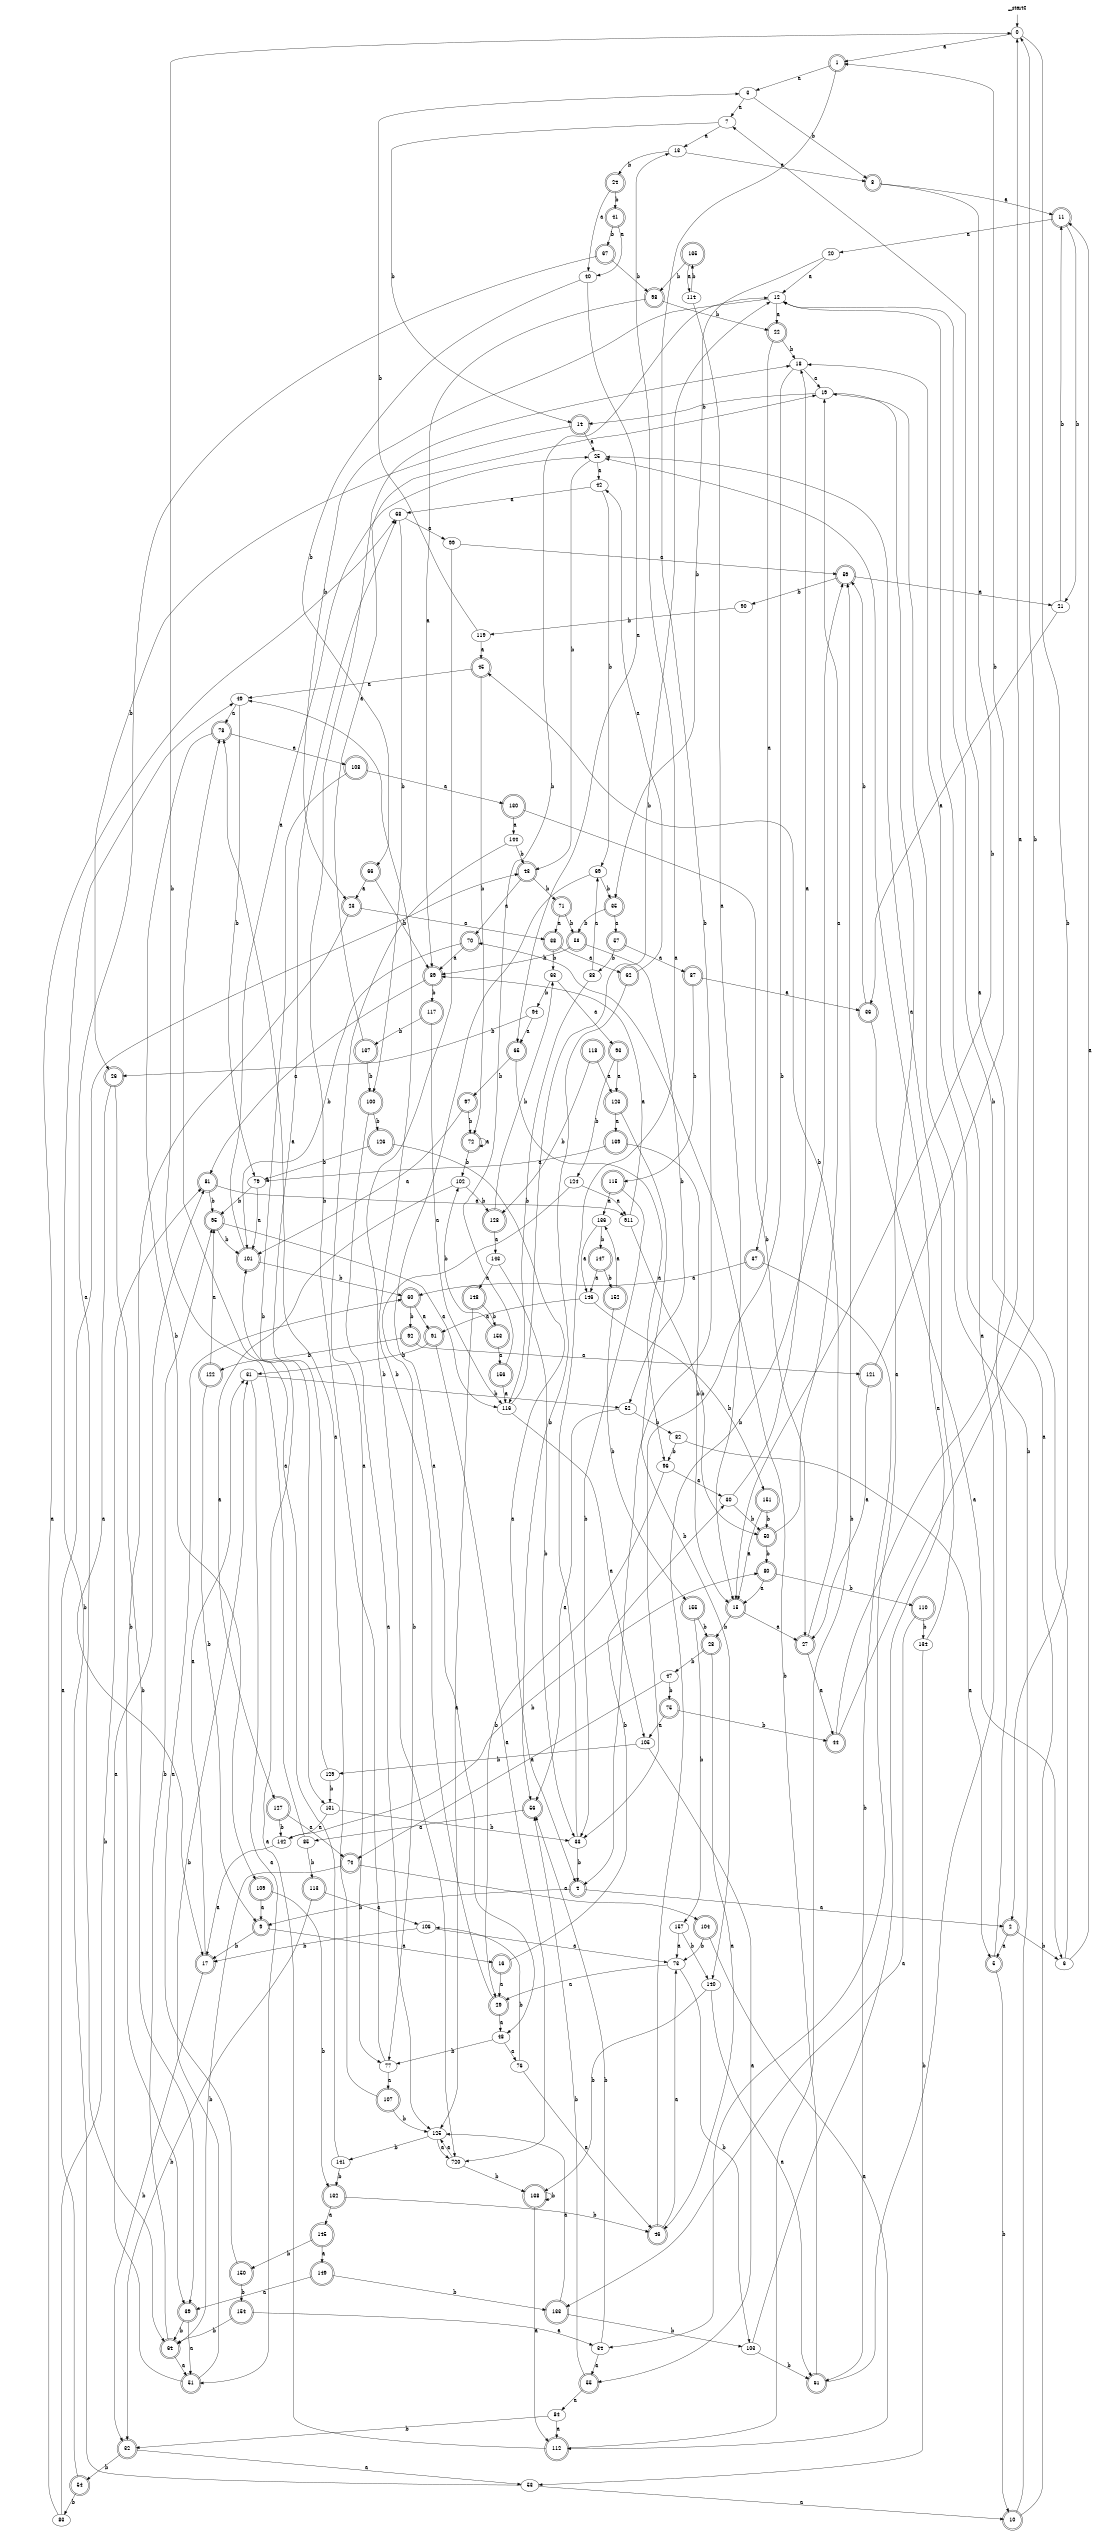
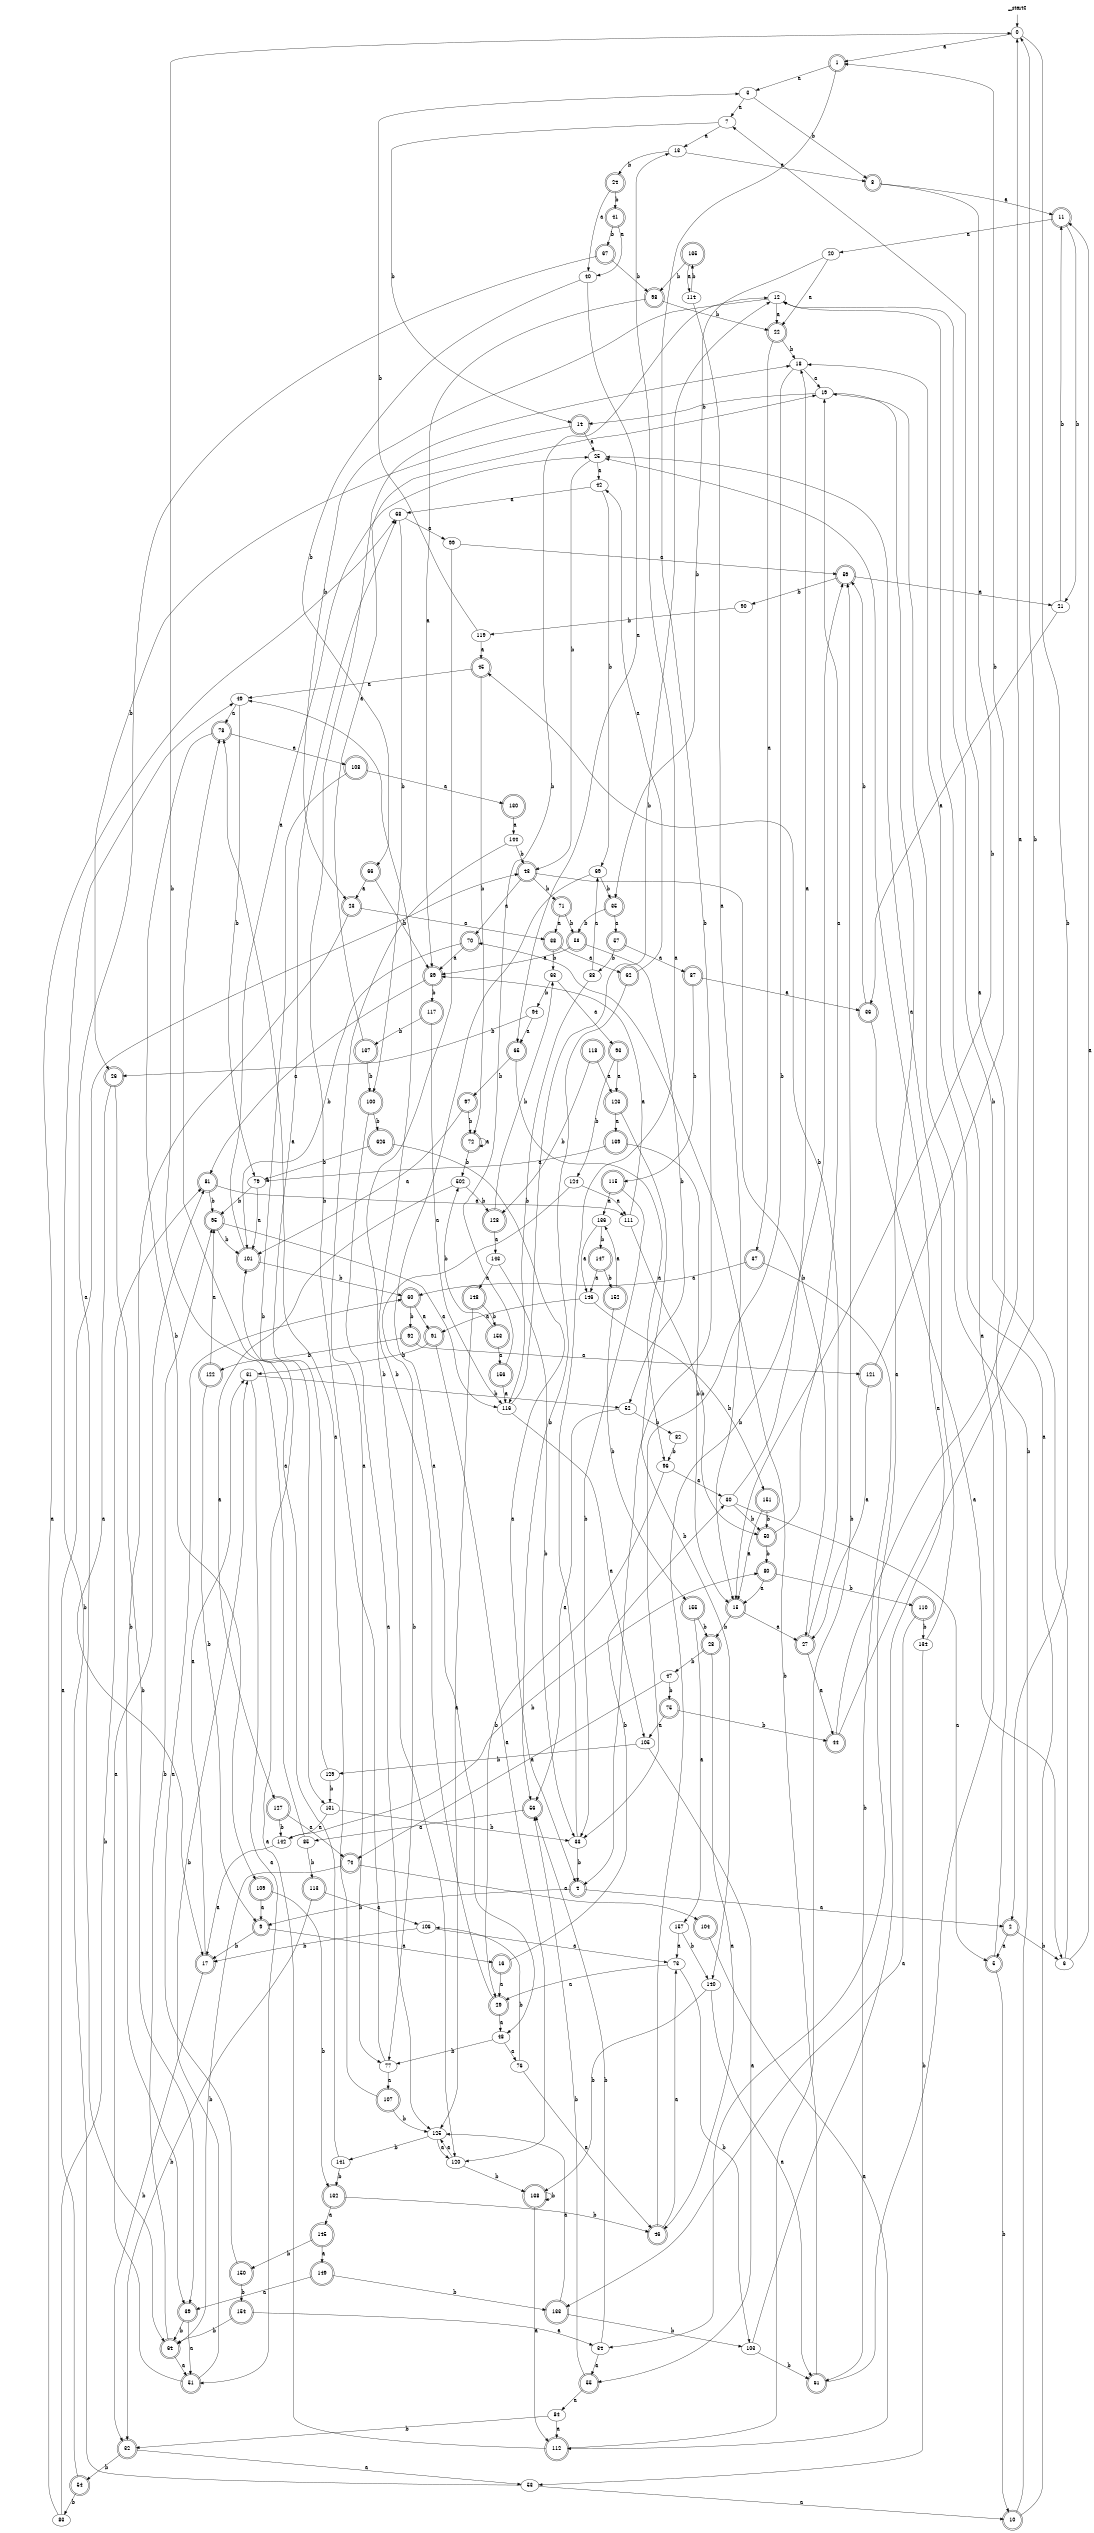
edge "20" -> "12": now "20" -> "22"
edge "58" -> "89": label "b" -> "a"
node "126": label "126" -> "626"
edge "130" -> "27": now "43" -> "27"
node "102": label "102" -> "502"
node "911": label "911" -> "111"
edge "82" -> "5": now "30" -> "5"
edge "155" -> "157": label "b" -> "a"
edge "104" -> "73": removed, label "b"
node "720": label "720" -> "120"
